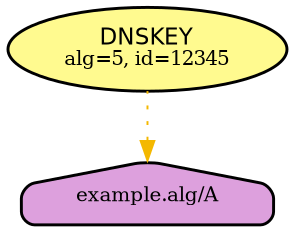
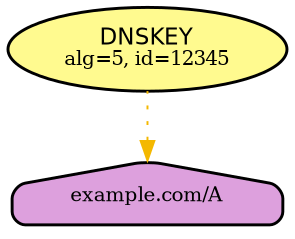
node "example.alg/A": label "example.alg/A" -> "example.com/A"
